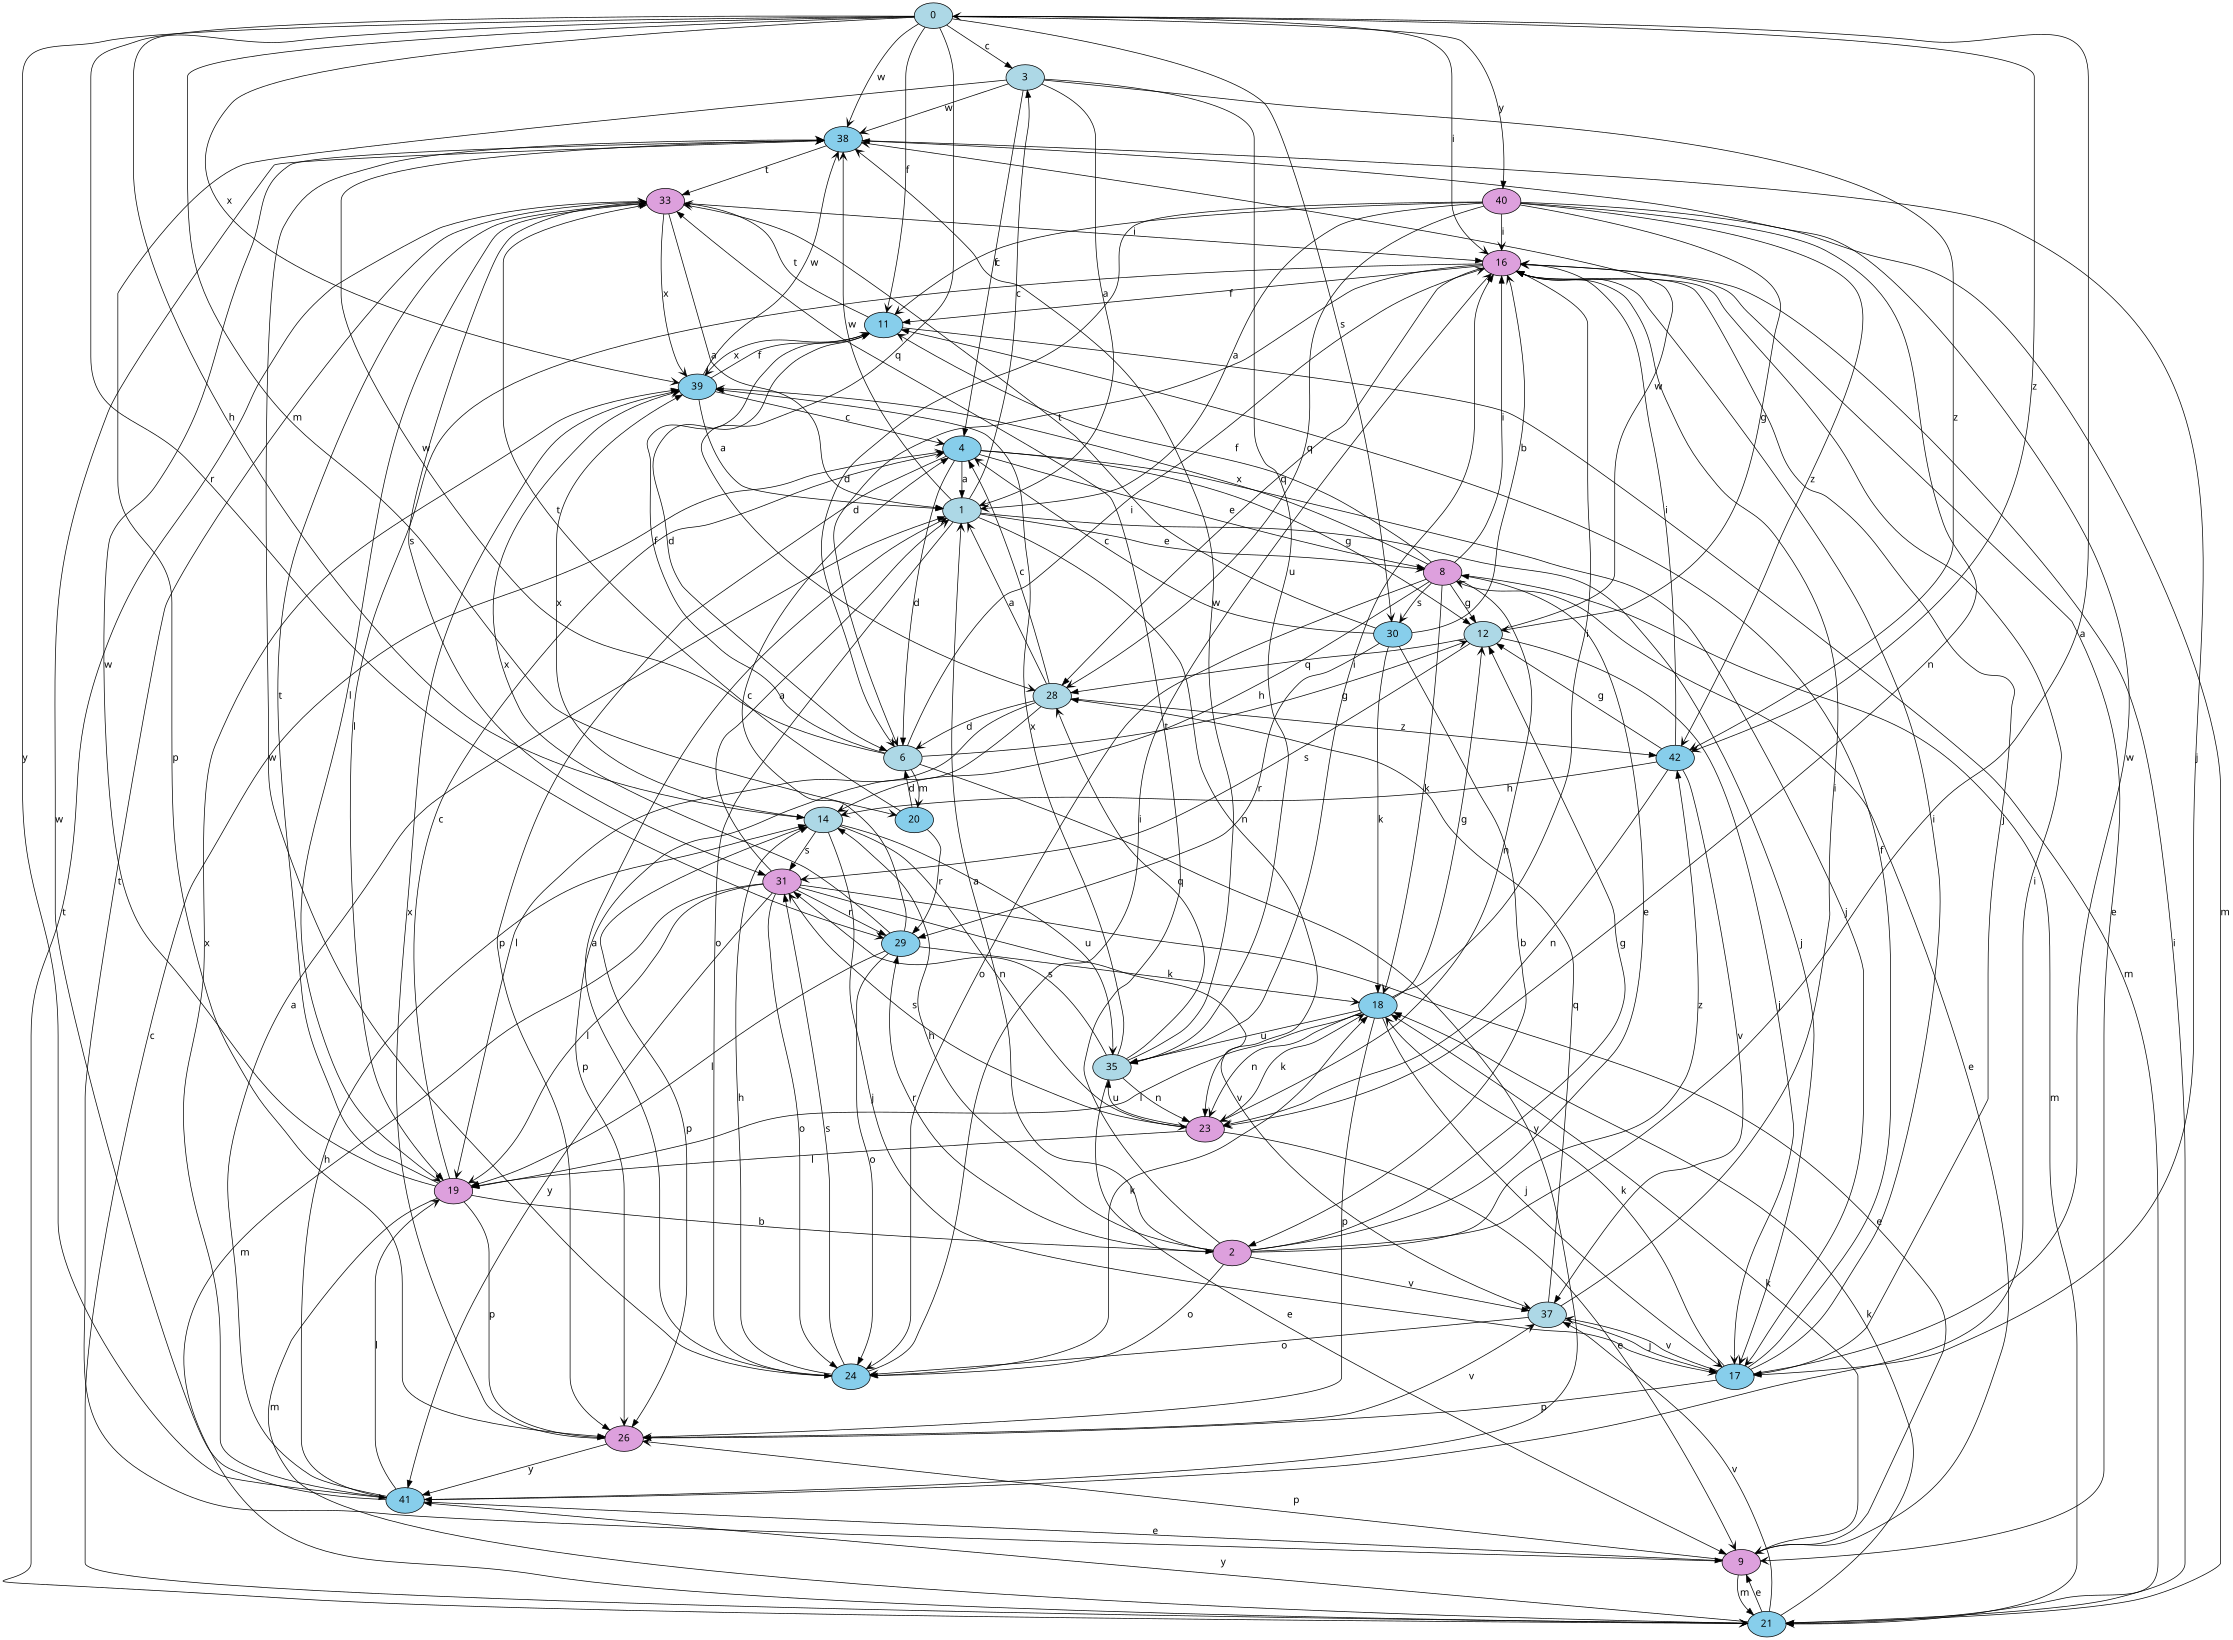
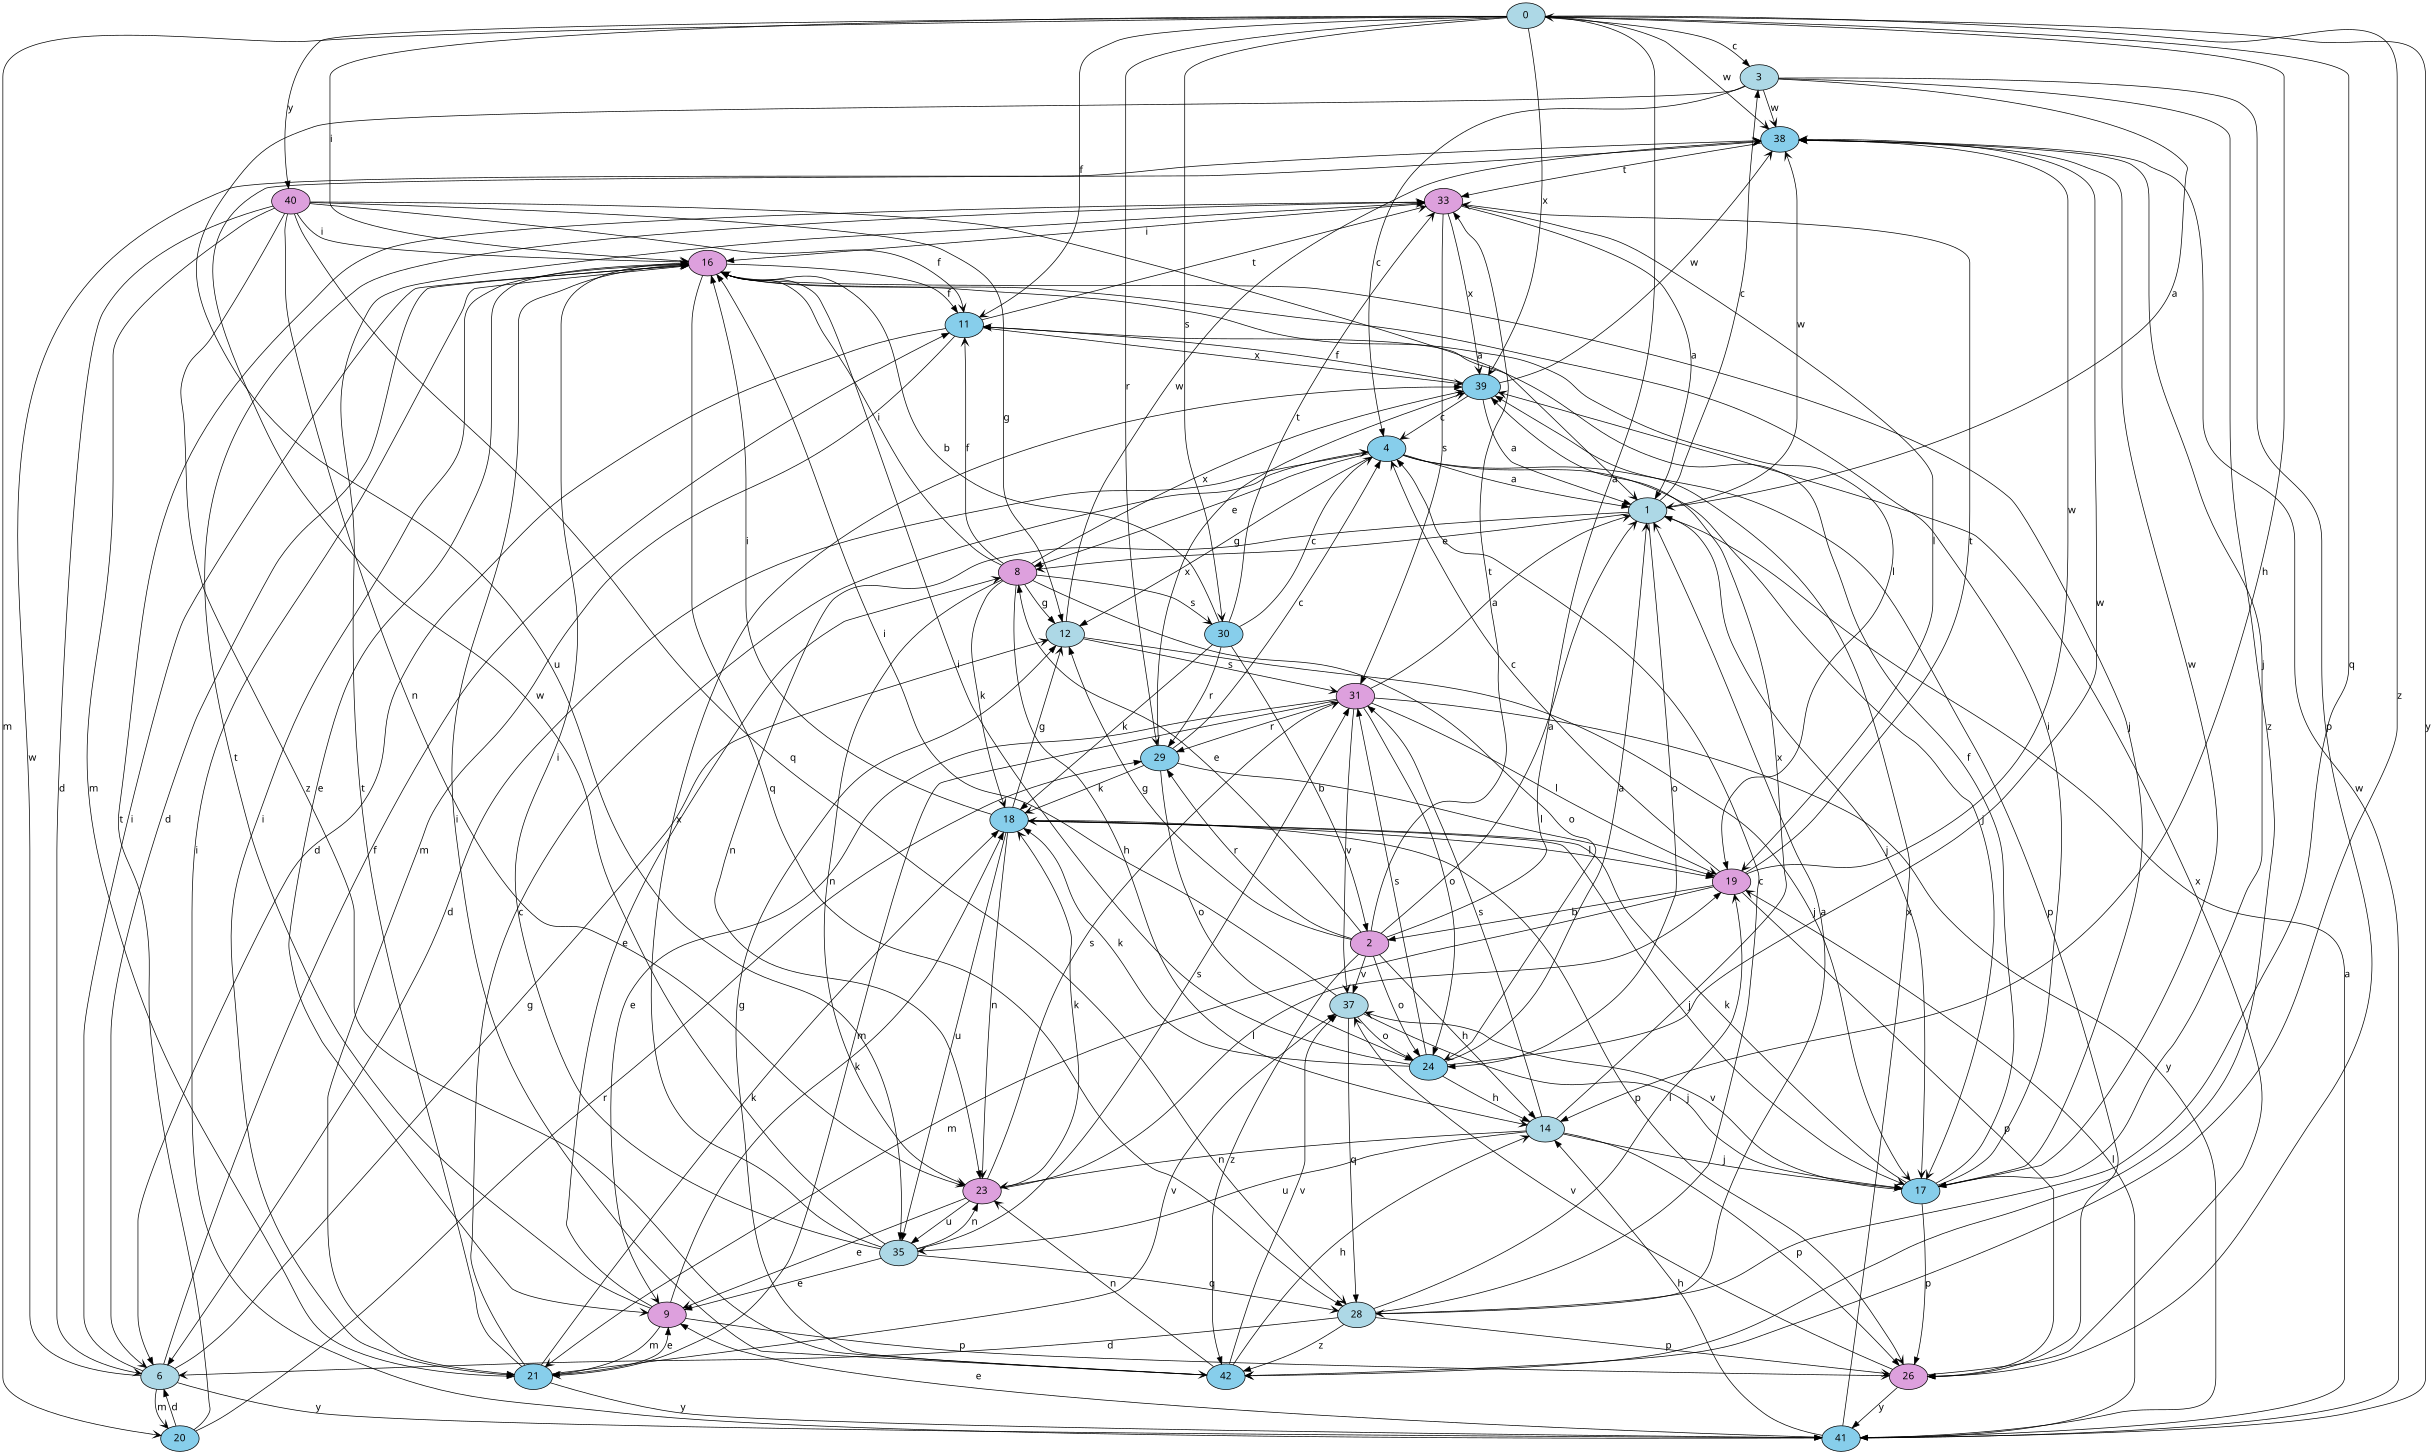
edge "40" -> "12": arrowhead vee -> normal
edge "12" -> "28": removed, label "q"
edge "8" -> "21": removed, label "m"
